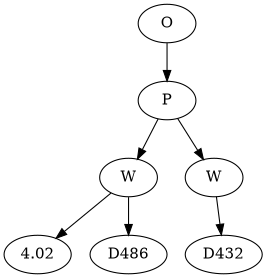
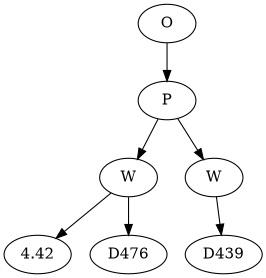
node "4.02": label "4.02" -> "4.42"
node "D486": label "D486" -> "D476"
node "D432": label "D432" -> "D439"
